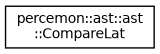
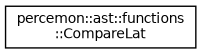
node "percemon::ast::ast ::CompareLat": label "percemon::ast::ast ::CompareLat" -> "percemon::ast::functions ::CompareLat"
